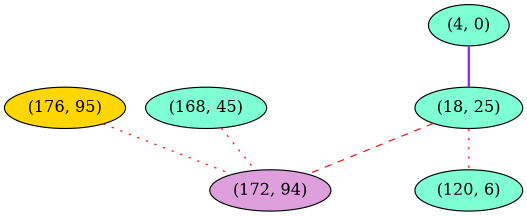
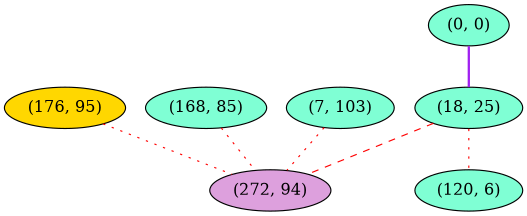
node "(4, 0)": label "(4, 0)" -> "(0, 0)"
node "(168, 45)": label "(168, 45)" -> "(168, 85)"
node "(7, 103)": added
node "(172, 94)": label "(172, 94)" -> "(272, 94)"
